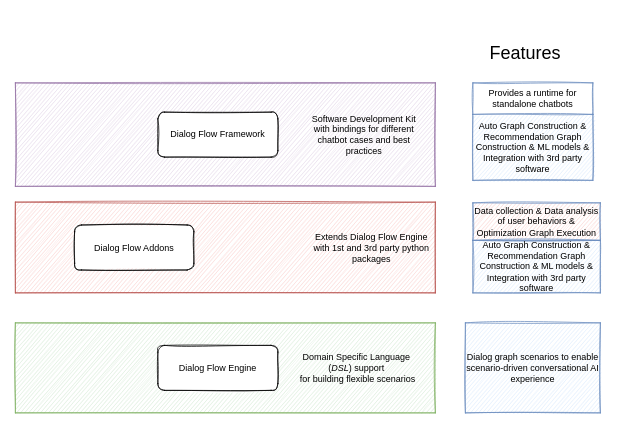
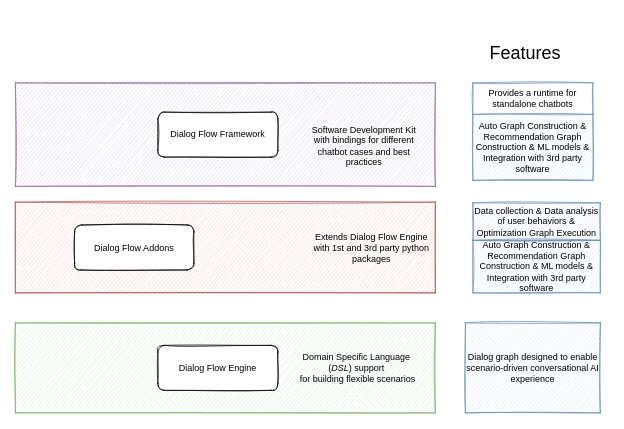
node "Software Development Kit with bindings for different chatbot cases and best practices": moved (364, 135) -> (364, 146)
node "Data collection & Data analysis of user behaviors & Optimization Graph Execution": fillcolor #f8cecc -> #dae8fc
node "Dialog graph scenarios to enable scenario-driven conversational AI experience": label "Dialog graph scenarios to enable scenario-driven conversational AI experience" -> "Dialog graph designed to enable scenario-driven conversational AI experience"
